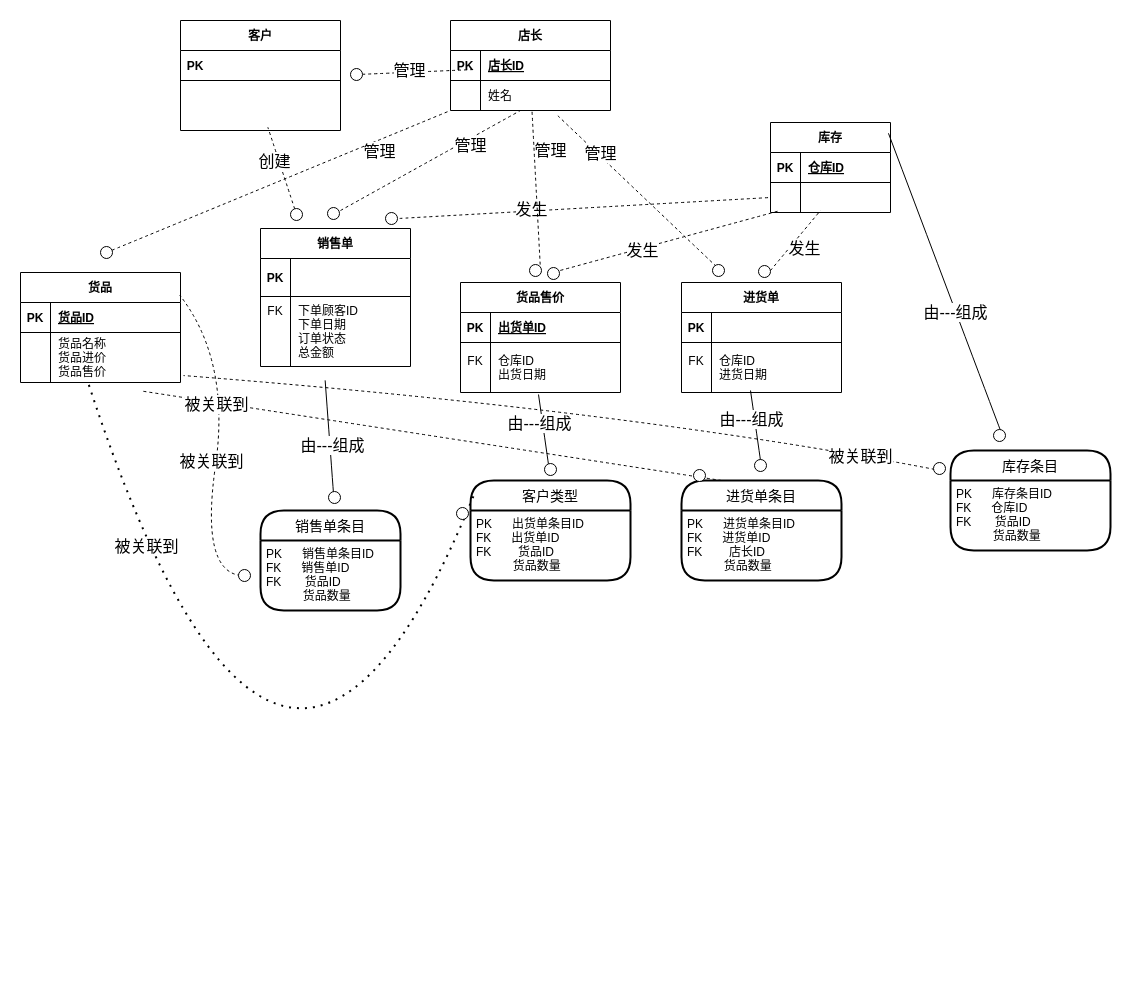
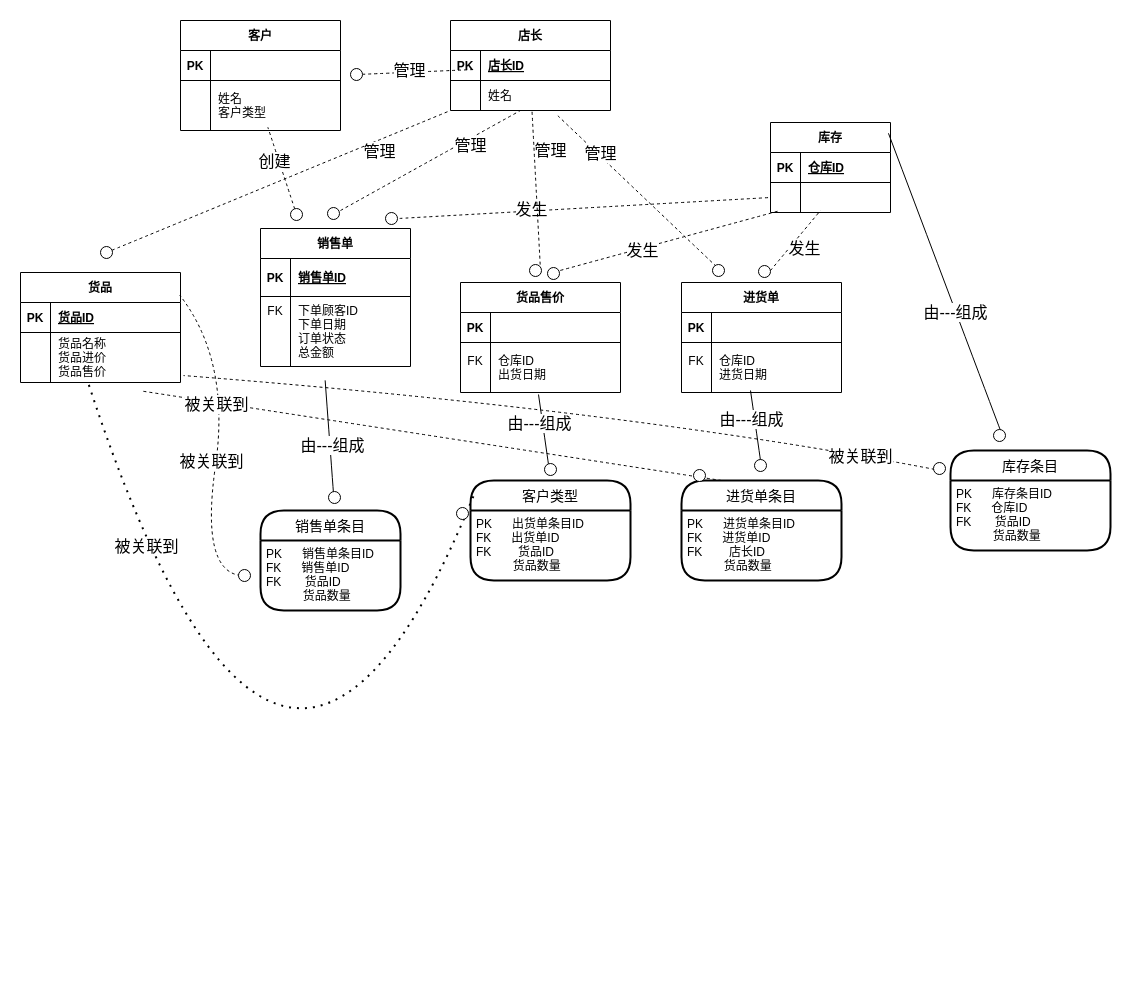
node "姓名 客户类型": added
node "销售单ID": added
node "出货单ID": removed
